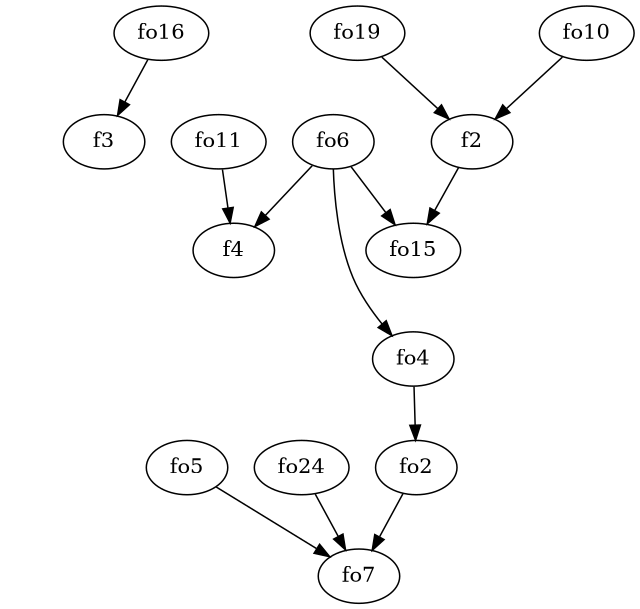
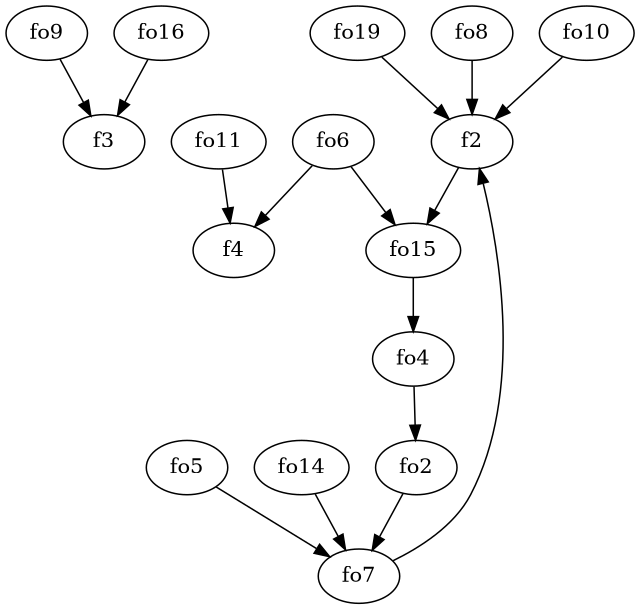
node "fo9": added
node "fo8": added
edge "fo6" -> "fo4": now "fo15" -> "fo4"
edge "fo7" -> "f2": added
node "fo24": label "fo24" -> "fo14"
